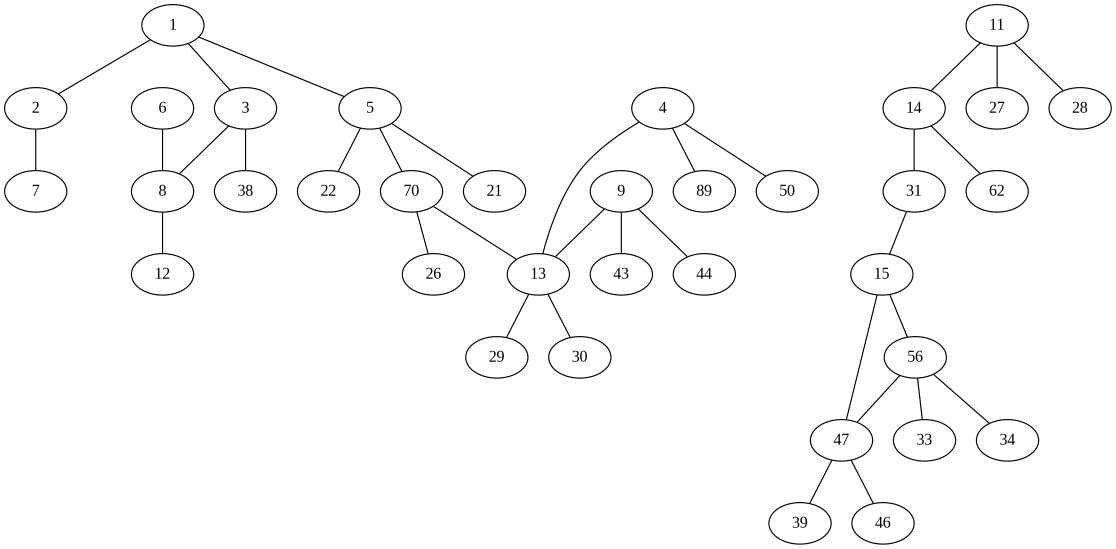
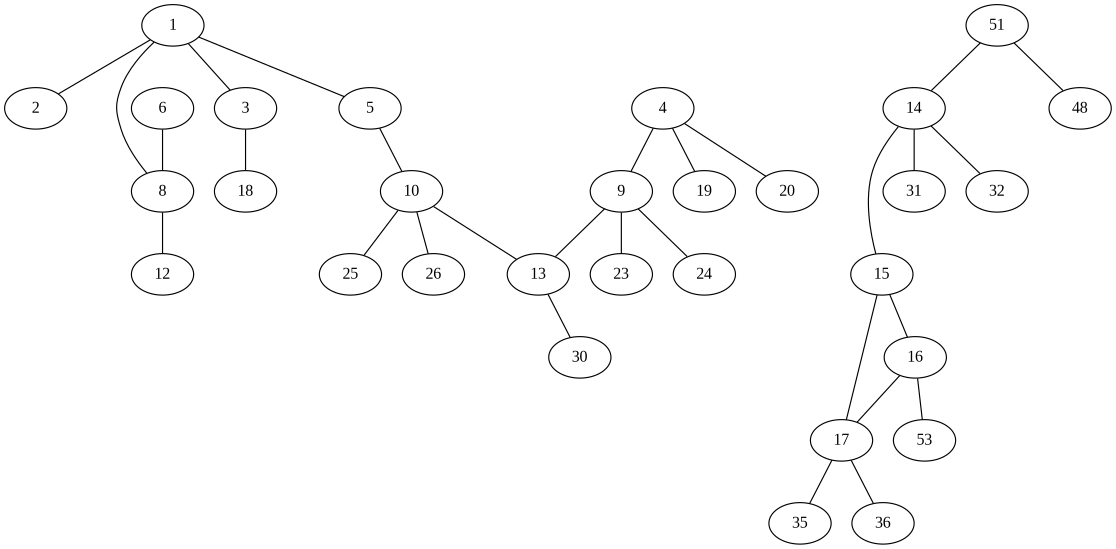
node "11": label "11" -> "51"
node "27": removed
node "28": label "28" -> "48"
edge "3" -- "8": now "1" -- "8"
edge "4" -- "13": now "4" -- "9"
node "7": removed
node "38": label "38" -> "18"
node "22": removed
node "70": label "70" -> "10"
node "21": removed
node "89": label "89" -> "19"
node "50": label "50" -> "20"
node "62": label "62" -> "32"
edge "31" -- "15": now "14" -- "15"
node "25": added
node "43": label "43" -> "23"
node "44": label "44" -> "24"
node "29": removed
node "56": label "56" -> "16"
node "47": label "47" -> "17"
node "33": label "33" -> "53"
node "34": removed
node "39": label "39" -> "35"
node "46": label "46" -> "36"
